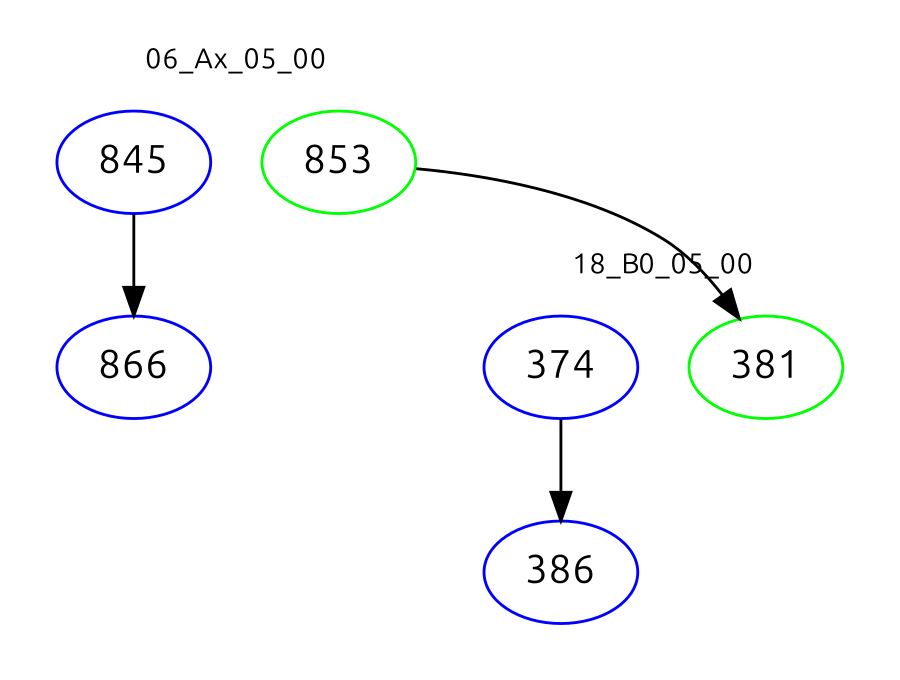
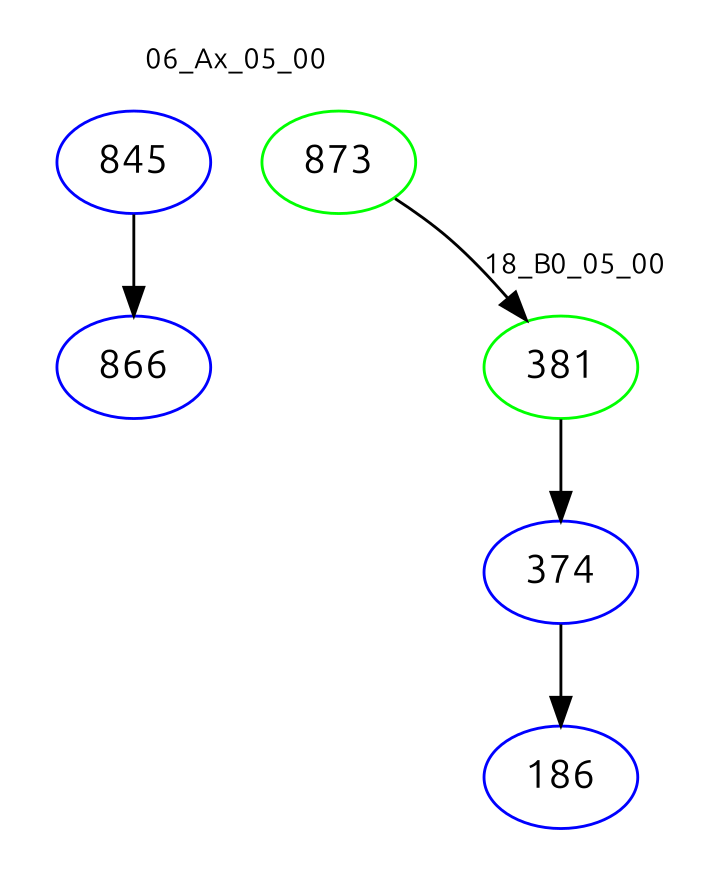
node "853": label "853" -> "873"
edge "381" -> "374": added
node "386": label "386" -> "186"
